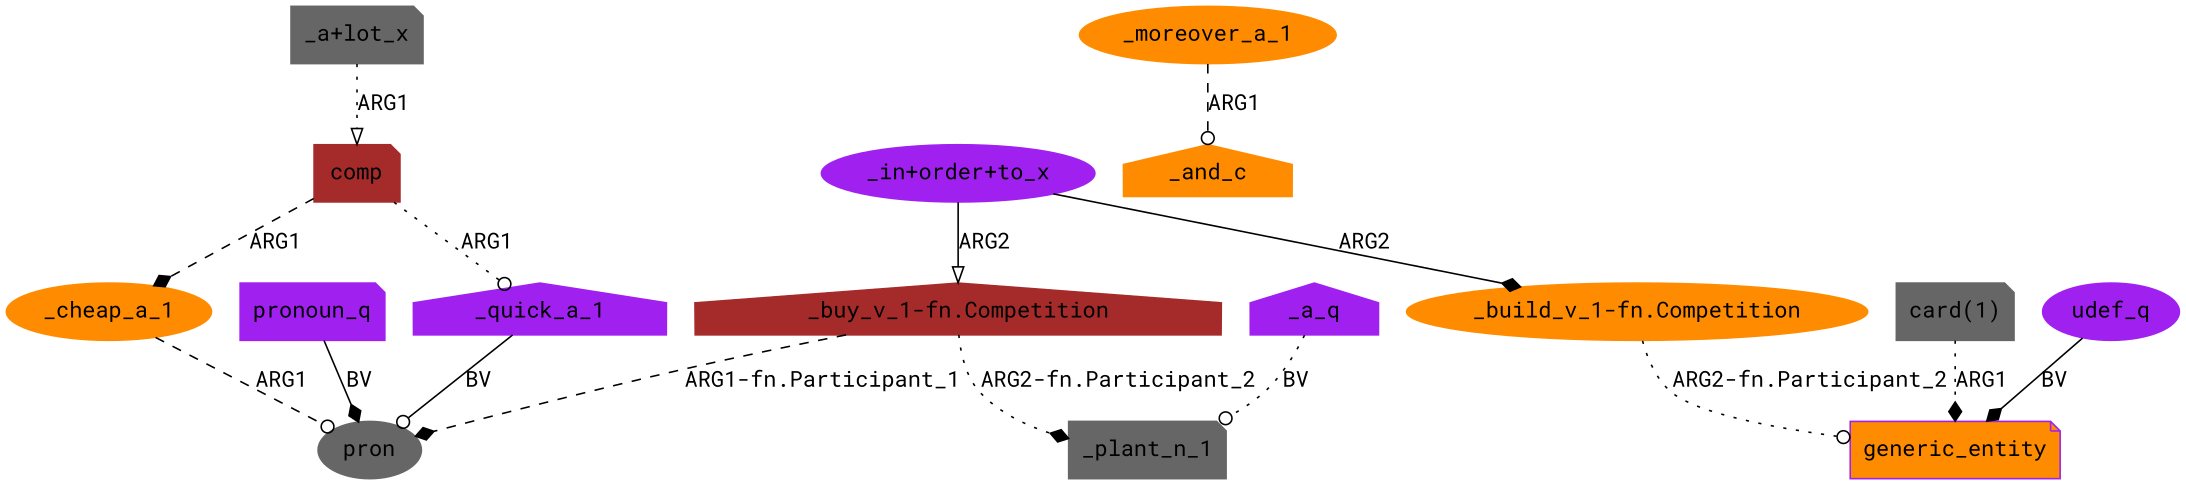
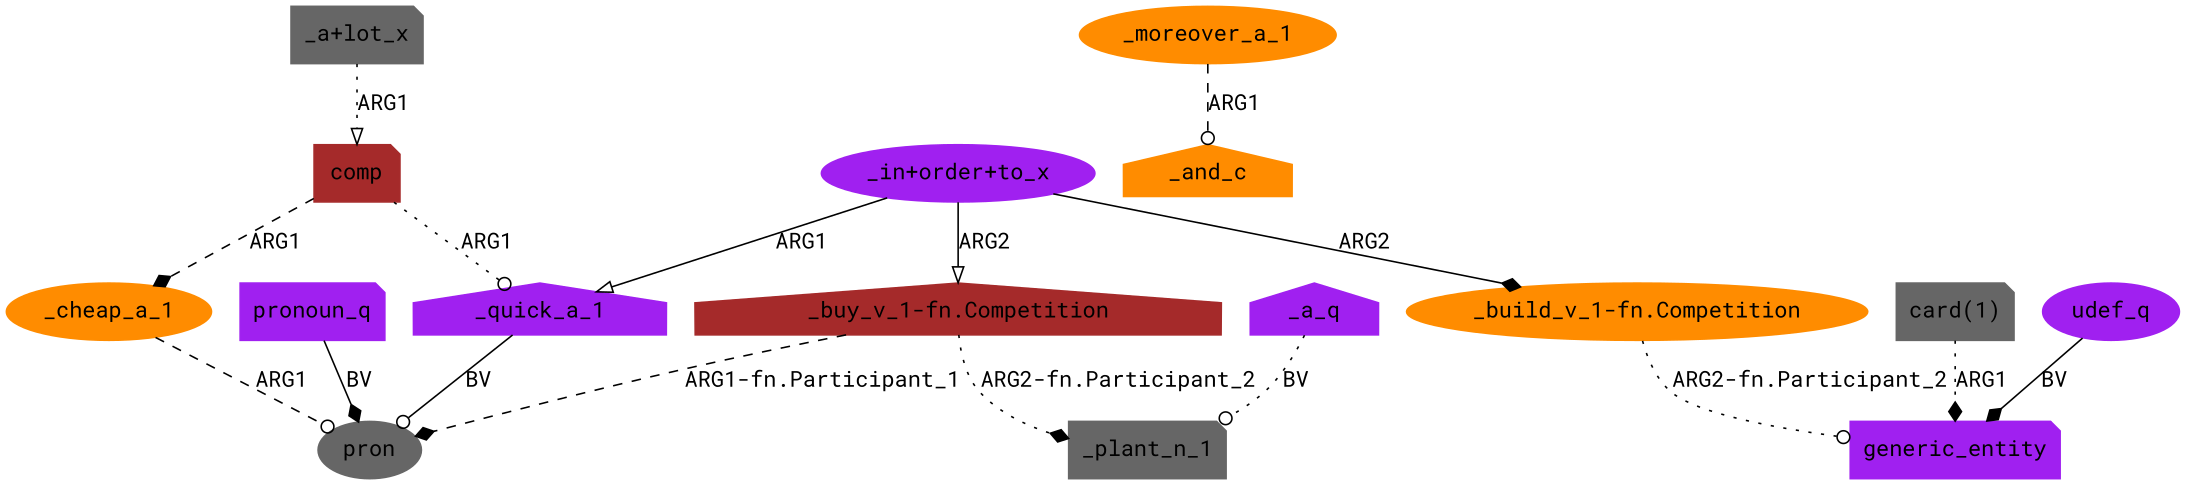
edge "_in+order+to_x" -> "_quick_a_1": added, label "ARG1"
node "generic_entity": fillcolor darkorange -> purple
